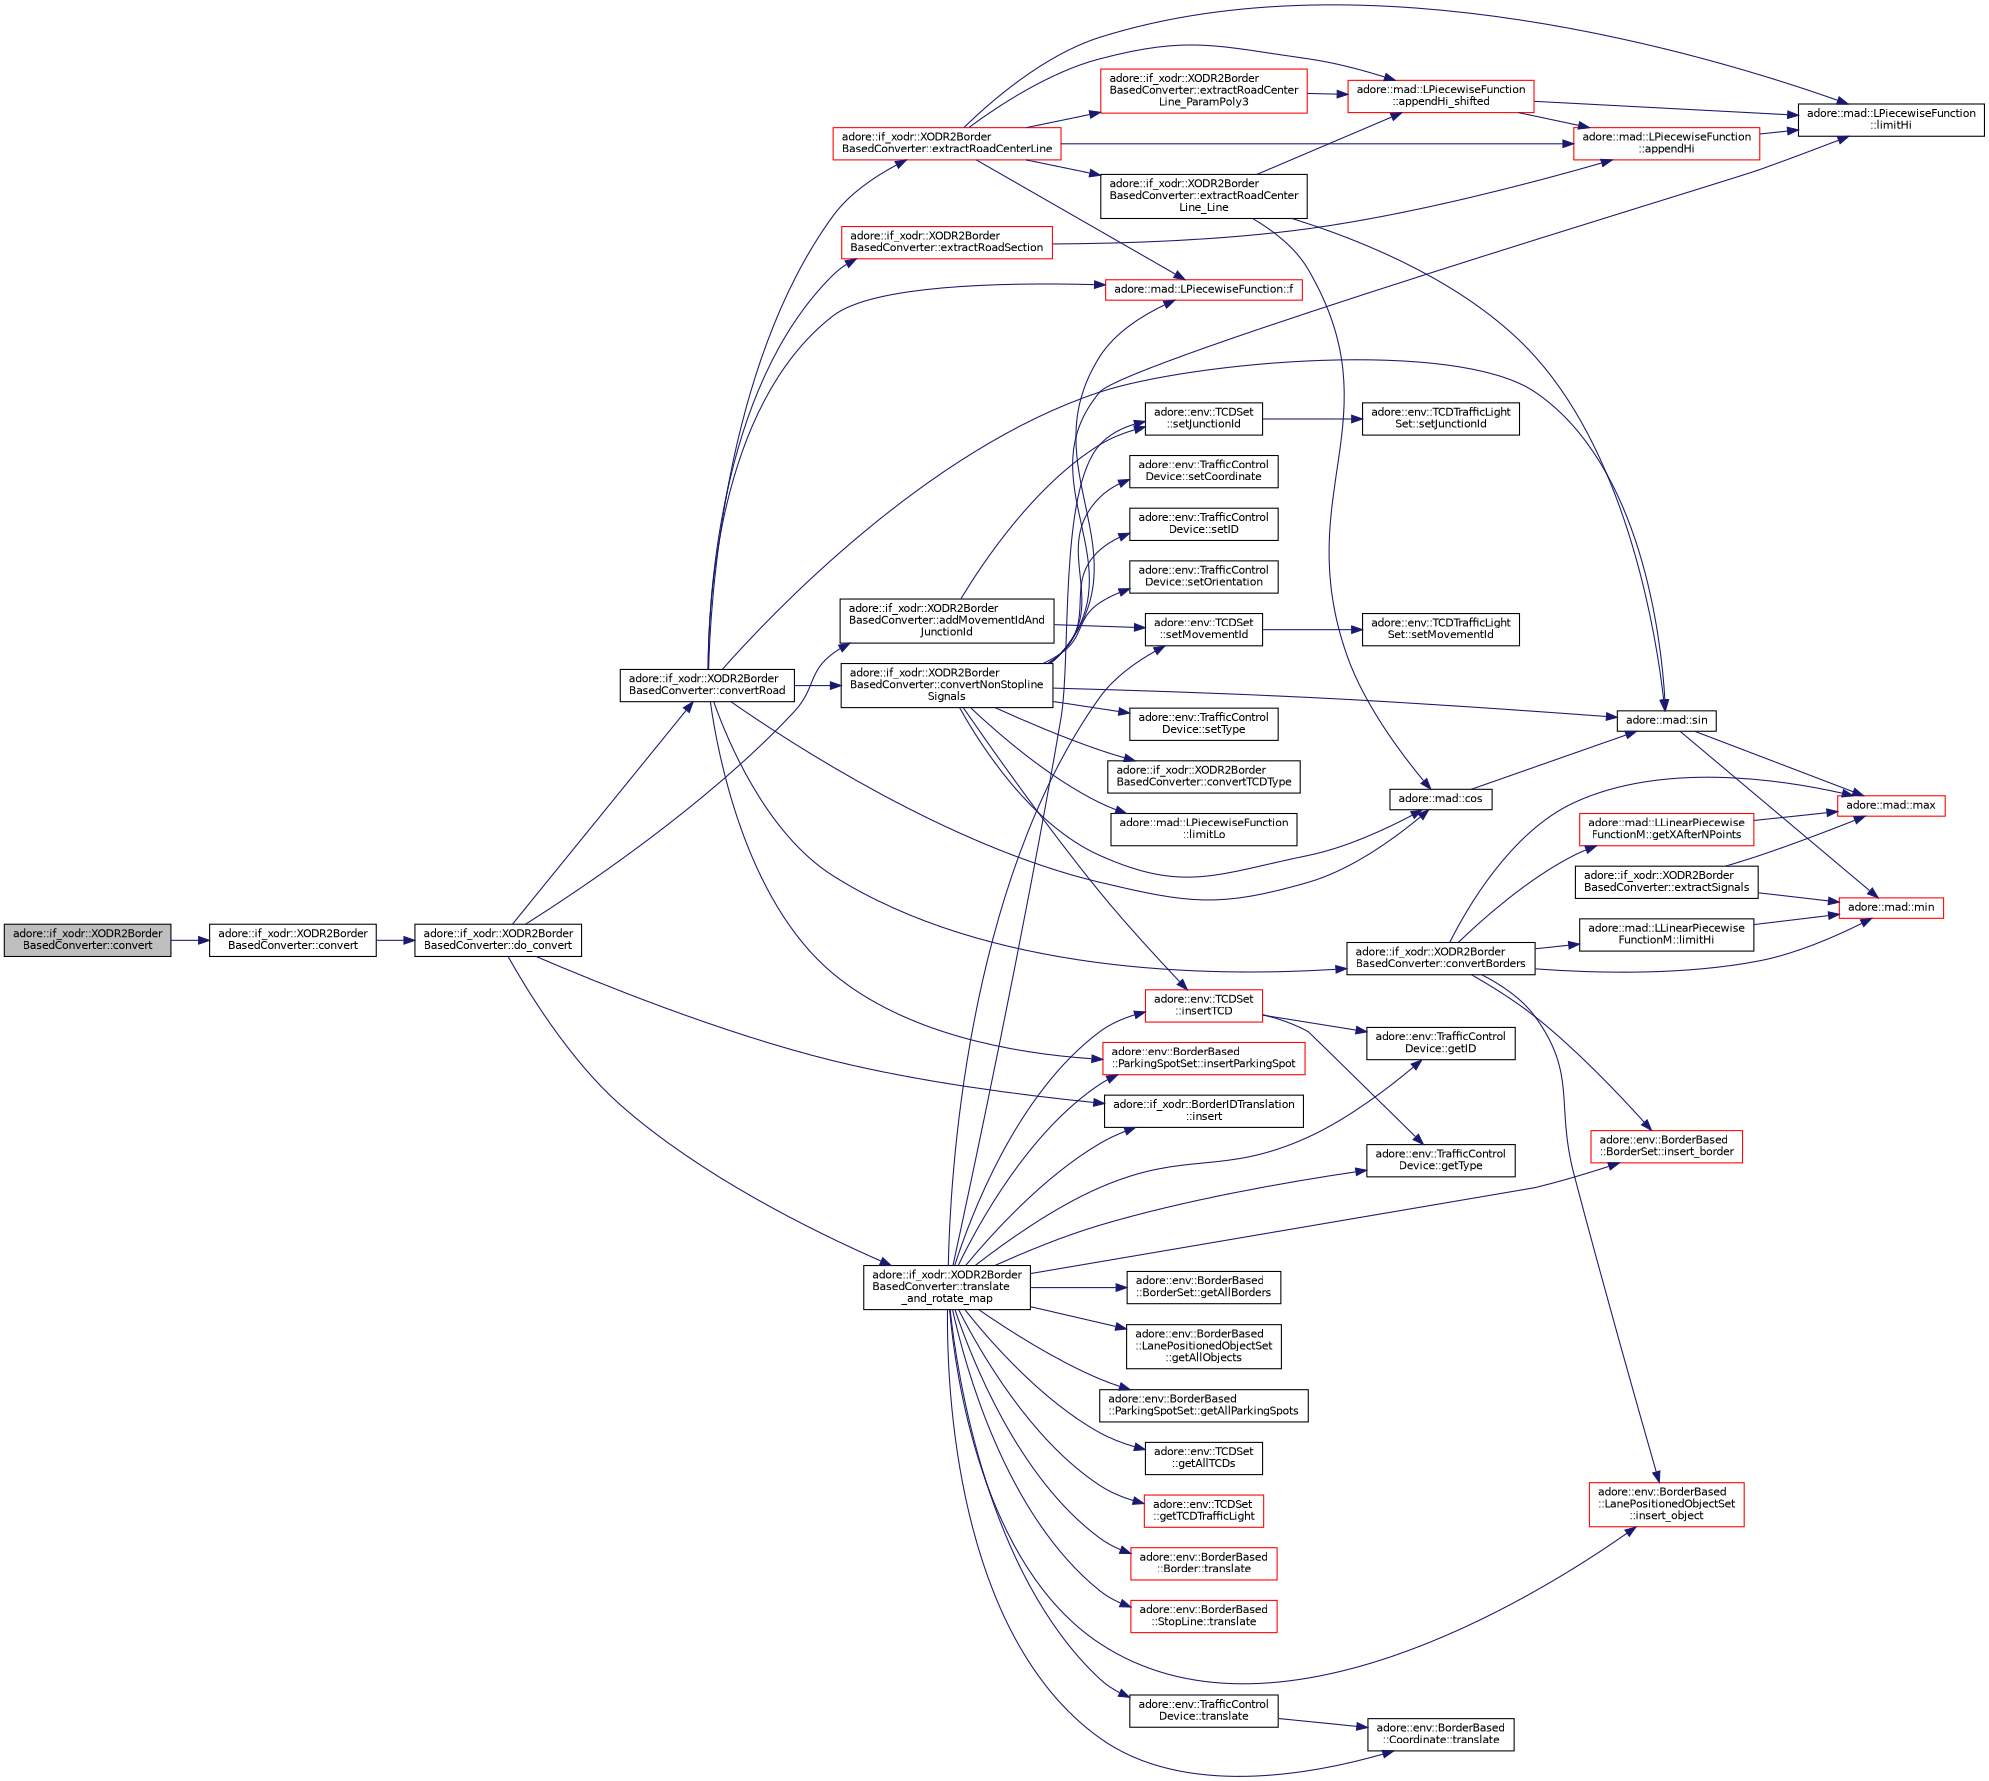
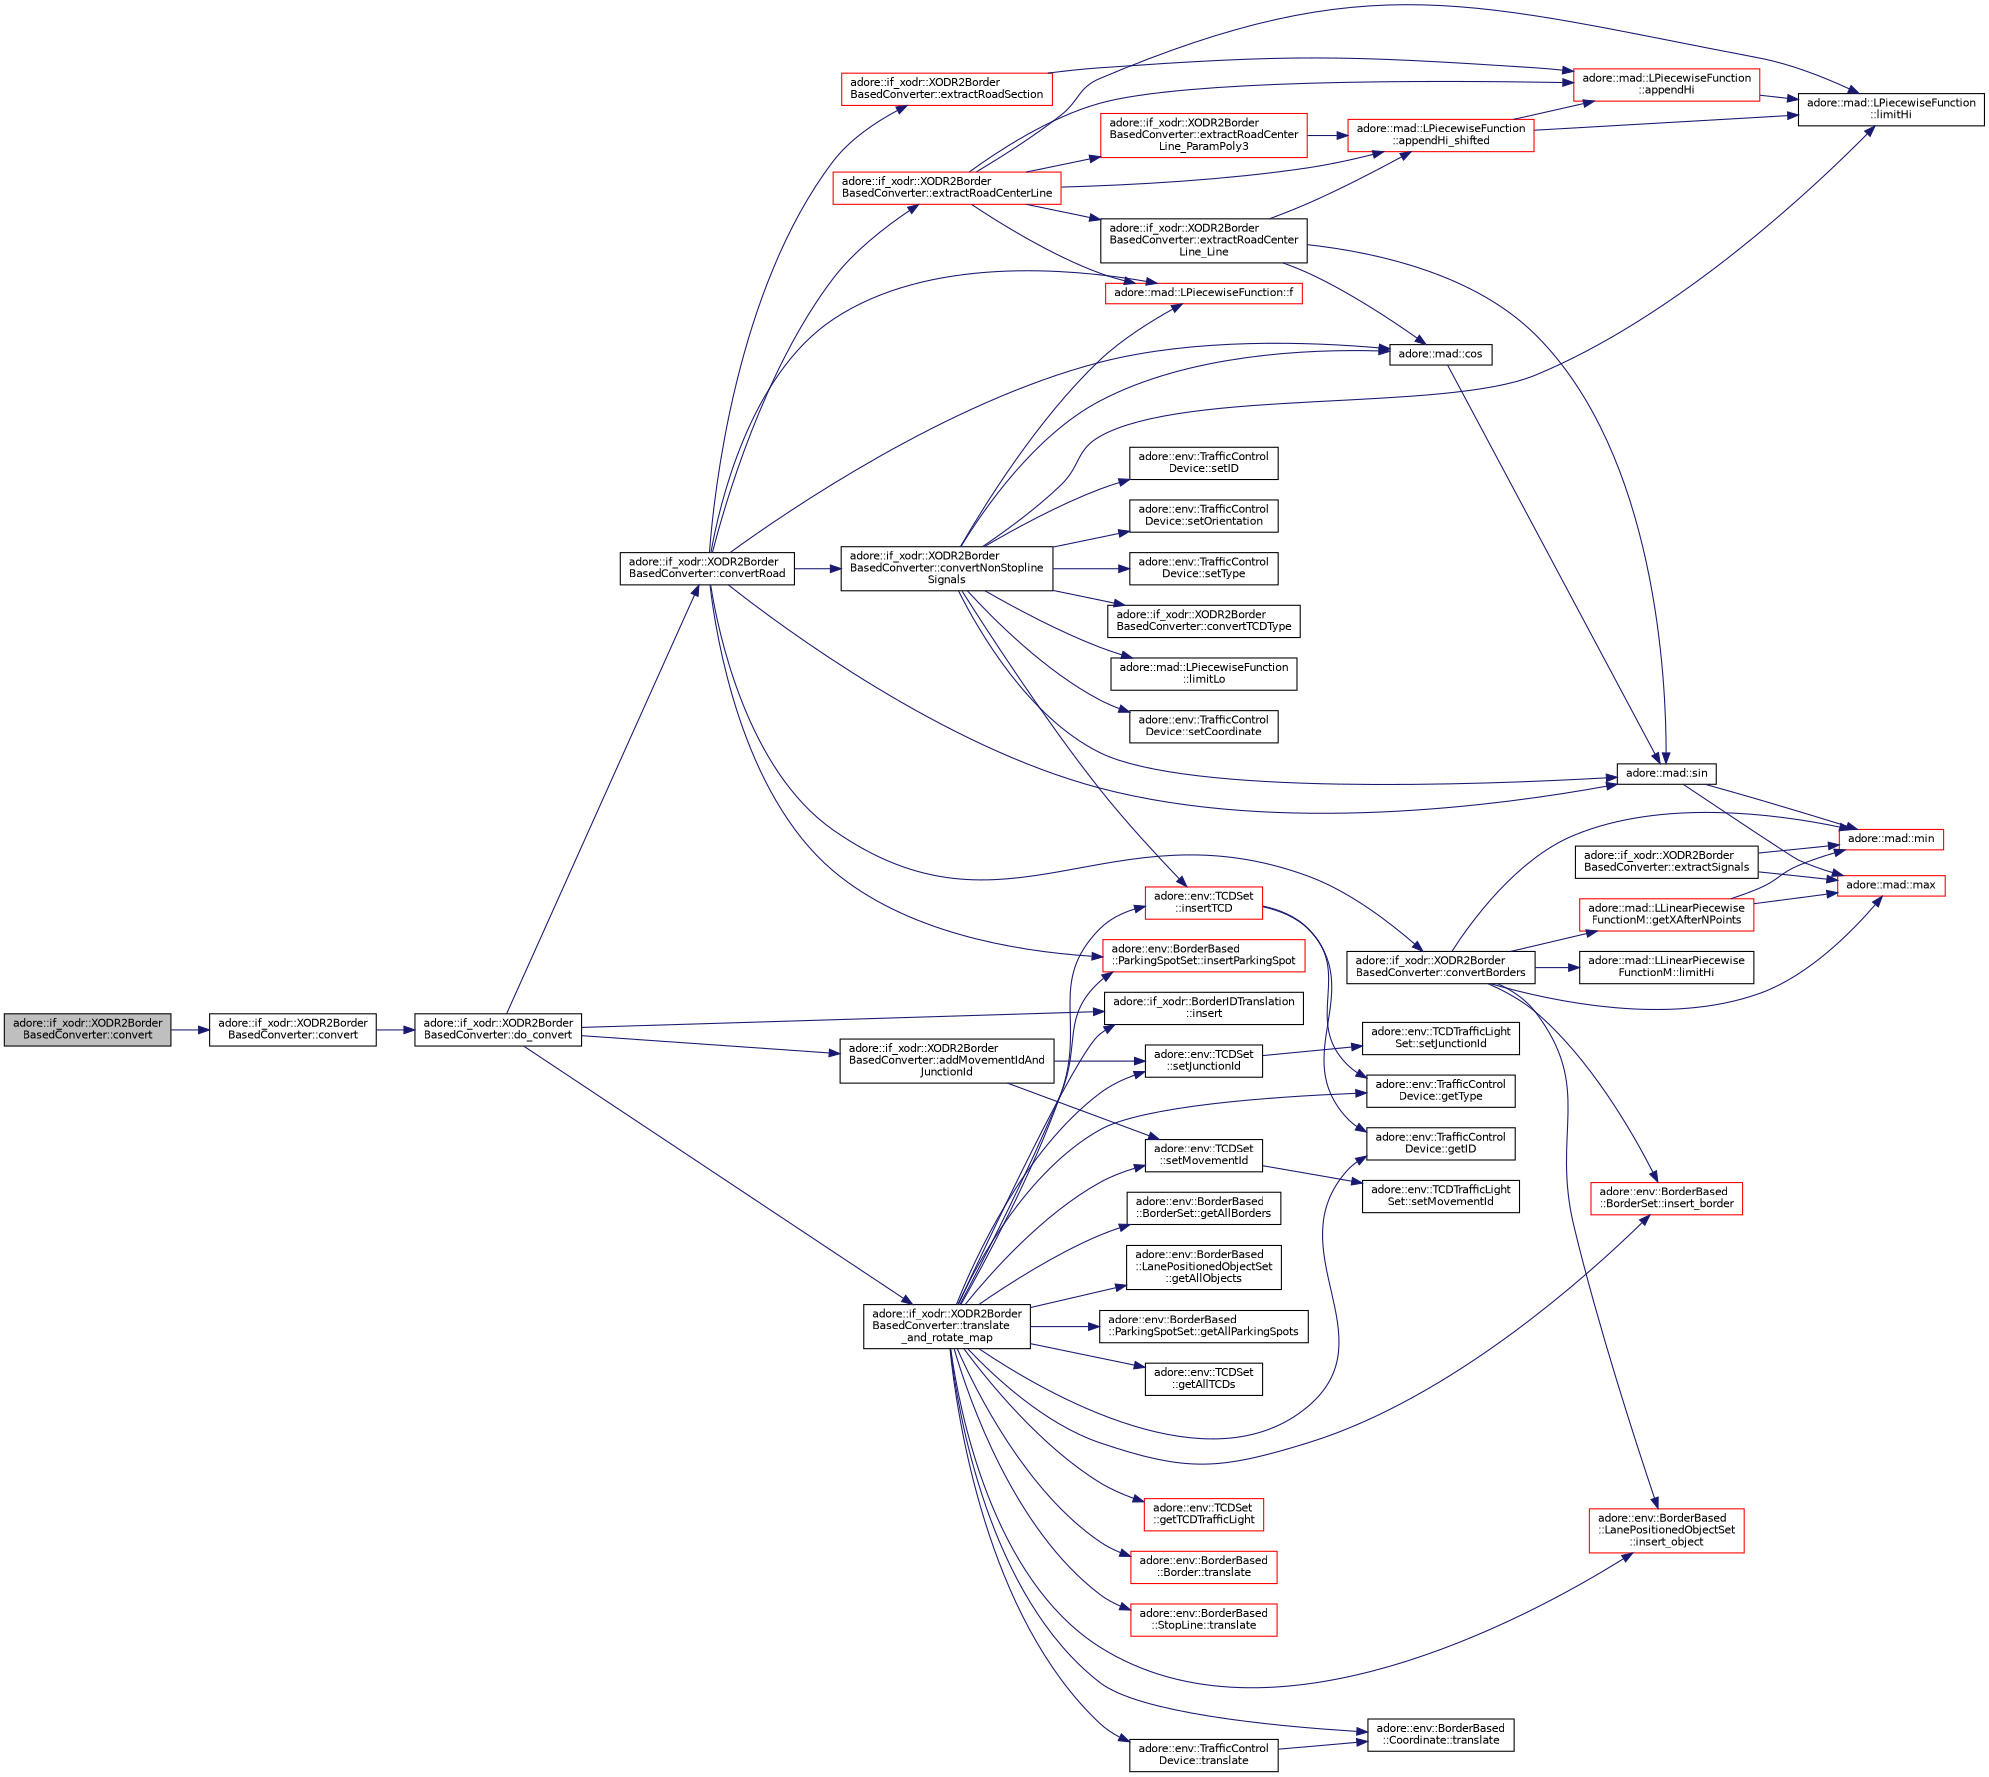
edge "adore::mad::LLinearPiecewise FunctionM::limitHi" -> "adore::mad::min": now "adore::mad::LLinearPiecewise FunctionM::getXAfterNPoints" -> "adore::mad::min"
